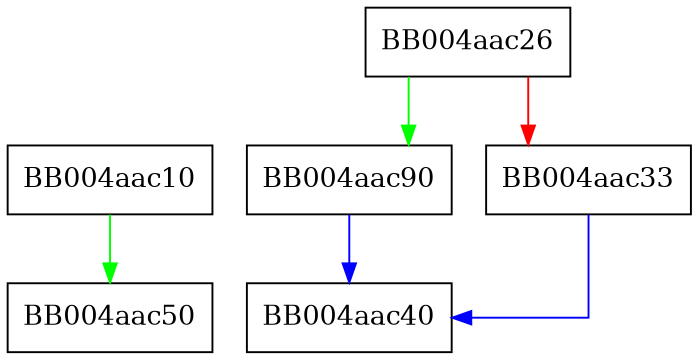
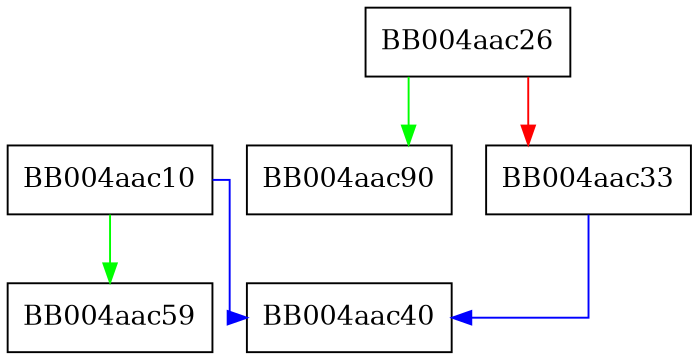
edge "BB004aac90" -> "BB004aac40": now "BB004aac10" -> "BB004aac40"
node "BB004aac50": label "BB004aac50" -> "BB004aac59"
